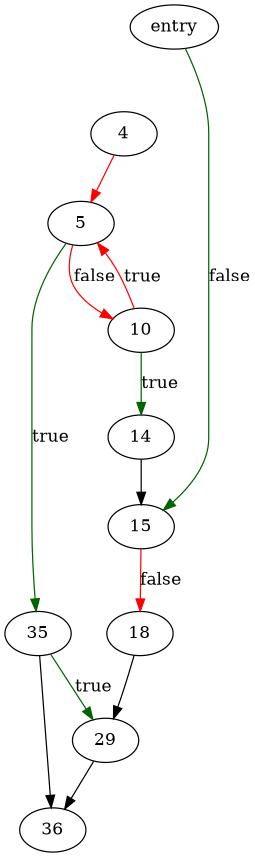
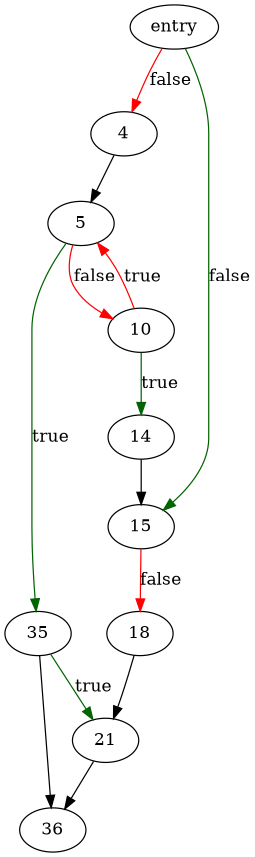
edge "entry" -> "4": added, label "false"
edge "4" -> "5": color red -> black
node "29": label "29" -> "21"
